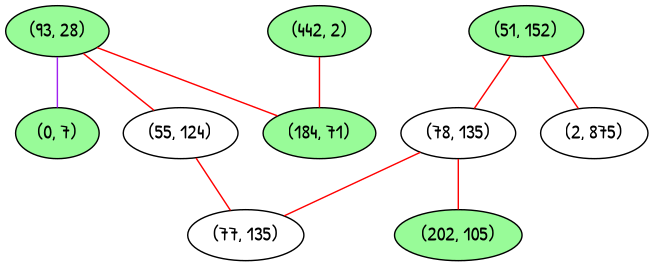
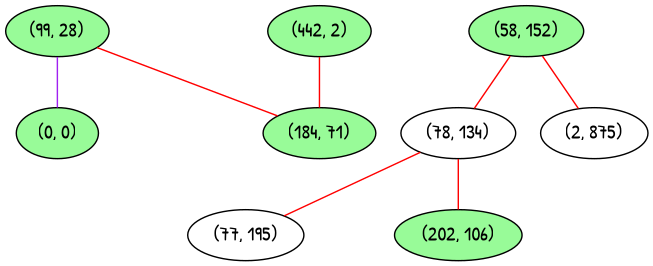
node "(93, 28)": label "(93, 28)" -> "(99, 28)"
node "(51, 152)": label "(51, 152)" -> "(58, 152)"
node "(0, 7)": label "(0, 7)" -> "(0, 0)"
node "(55, 124)": removed
node "(78, 135)": label "(78, 135)" -> "(78, 134)"
node "(77, 135)": label "(77, 135)" -> "(77, 195)"
node "(202, 105)": label "(202, 105)" -> "(202, 106)"
